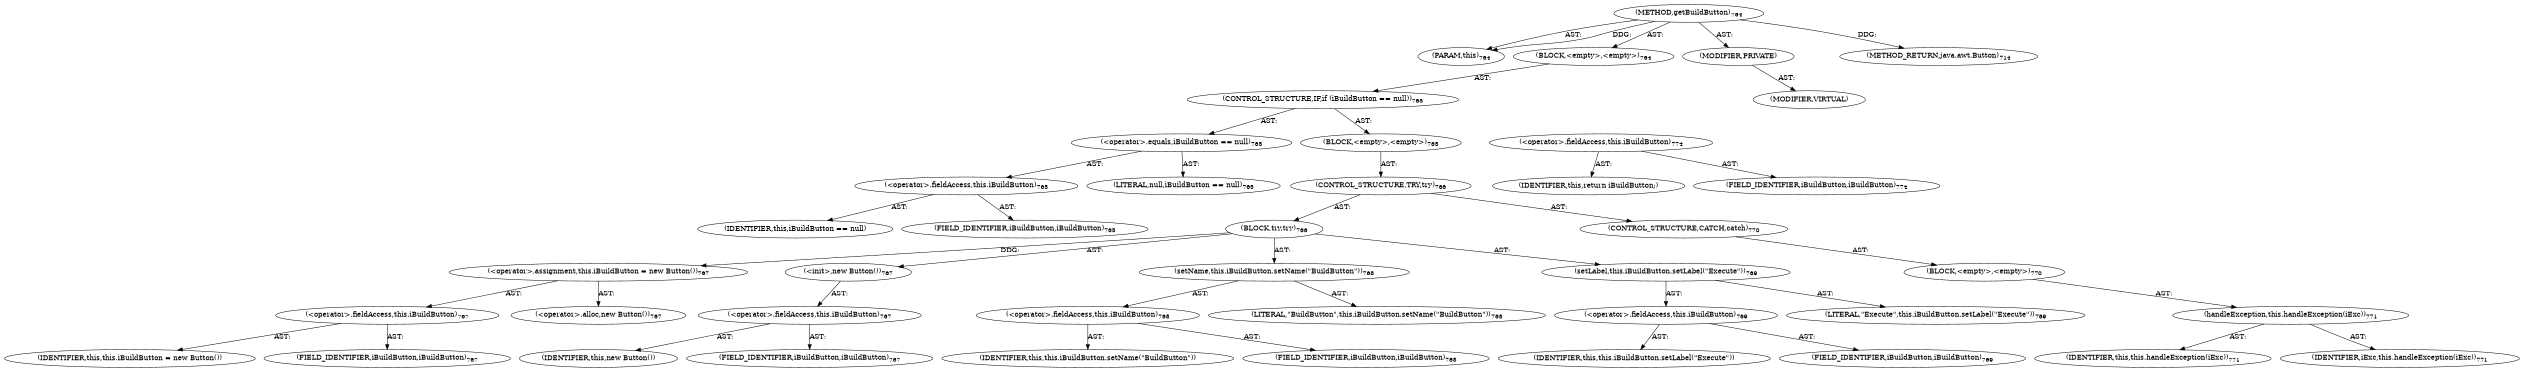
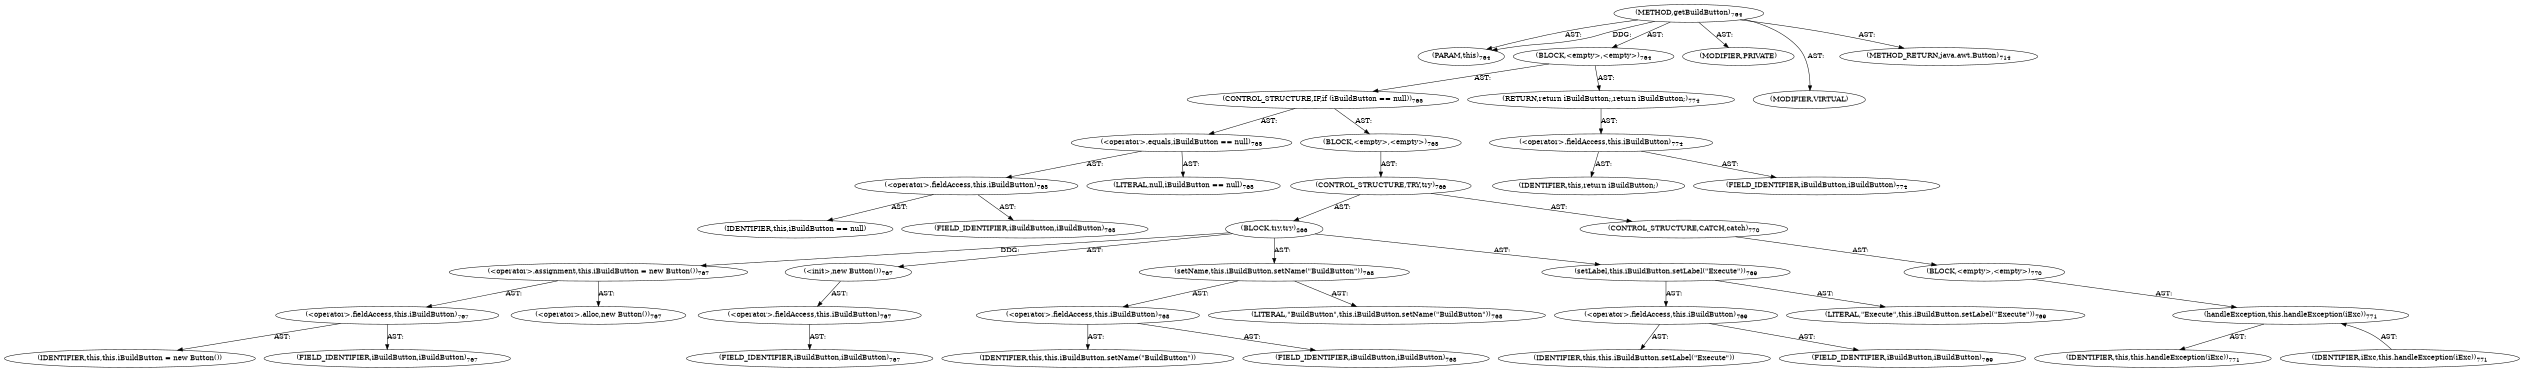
edge "(METHOD,getBuildButton)" -> "(METHOD_RETURN,java.awt.Button)": label "DDG: " -> "AST: "
edge "(MODIFIER,PRIVATE)" -> "(MODIFIER,VIRTUAL)": now "(METHOD,getBuildButton)" -> "(MODIFIER,VIRTUAL)"
node "(RETURN,return iBuildButton;,return iBuildButton;)": added
node "(BLOCK,try,try)": text "766" -> "266"
edge "(handleException,this.handleException(iExc))" -> "(IDENTIFIER,iExc,this.handleException(iExc))": reversed
node "(IDENTIFIER,this,new Button())": removed
